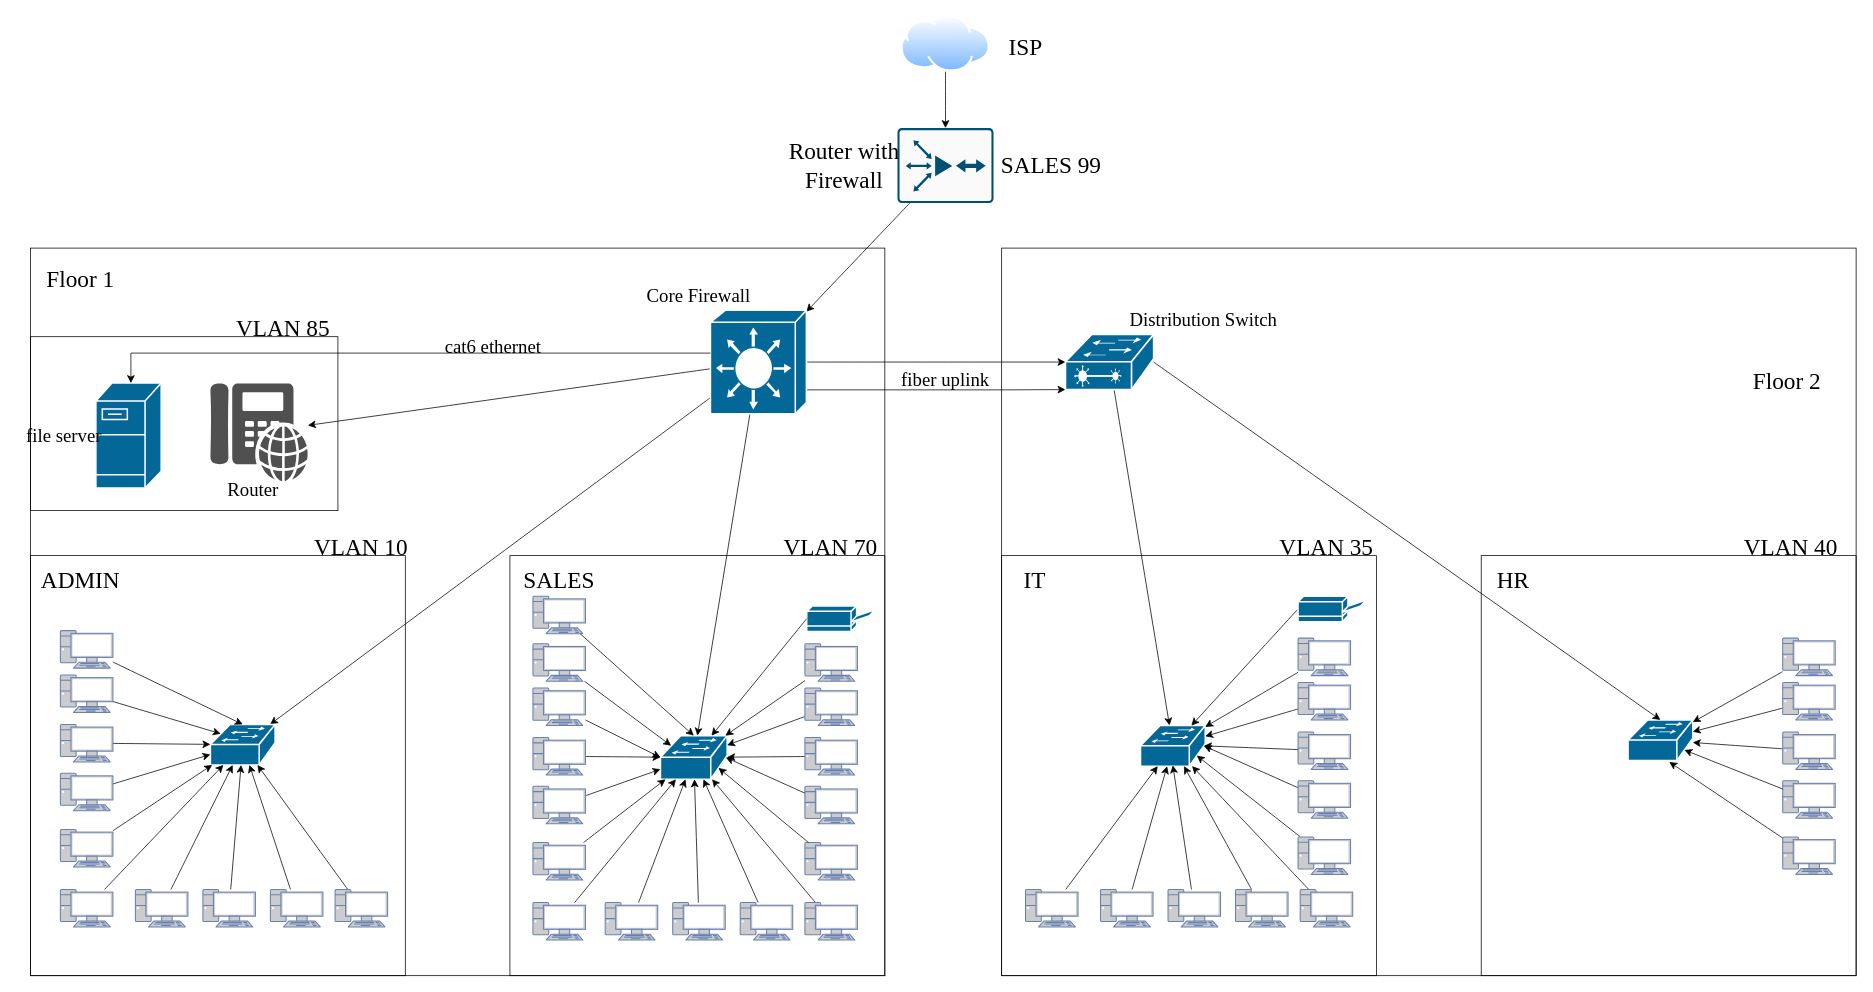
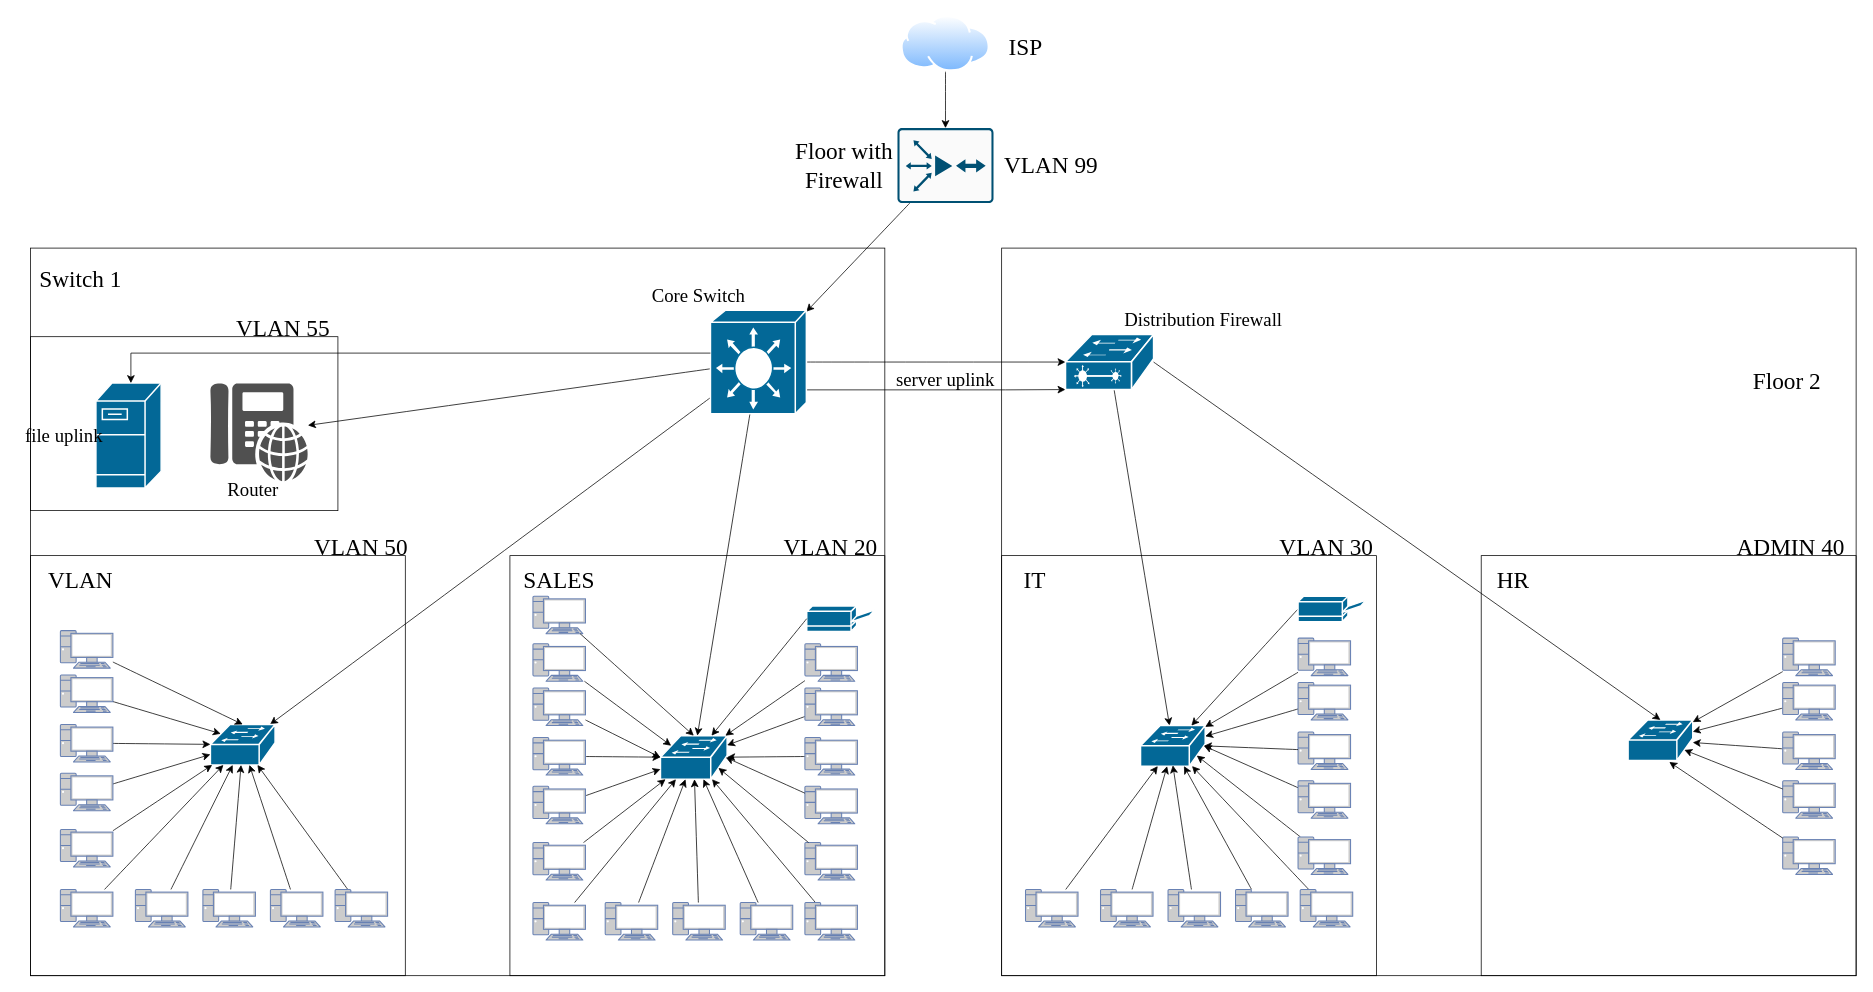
node "Router with Firewall": label "Router with Firewall" -> "Floor with Firewall"
node "SALES 99": label "SALES 99" -> "VLAN 99"
node "Floor 1": label "Floor 1" -> "Switch 1"
node "Core Firewall": label "Core Firewall" -> "Core Switch"
node "Distribution Switch": label "Distribution Switch" -> "Distribution Firewall"
node "VLAN 85": label "VLAN 85" -> "VLAN 55"
node "cat6 ethernet": removed
node "fiber uplink": label "fiber uplink" -> "server uplink"
node "file server": label "file server" -> "file uplink"
node "VLAN 10": label "VLAN 10" -> "VLAN 50"
node "VLAN 70": label "VLAN 70" -> "VLAN 20"
node "VLAN 35": label "VLAN 35" -> "VLAN 30"
node "VLAN 40": label "VLAN 40" -> "ADMIN 40"
node "ADMIN": label "ADMIN" -> "VLAN"
